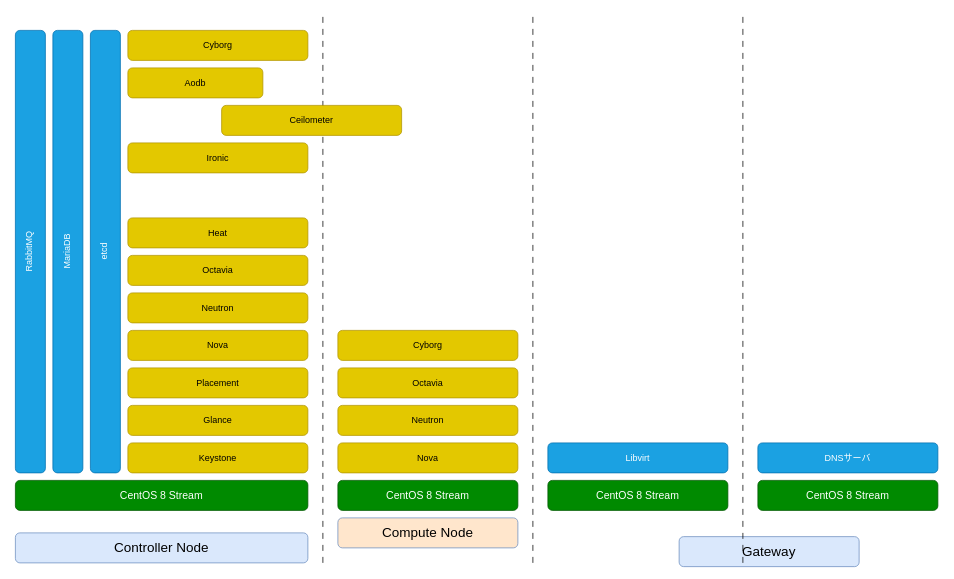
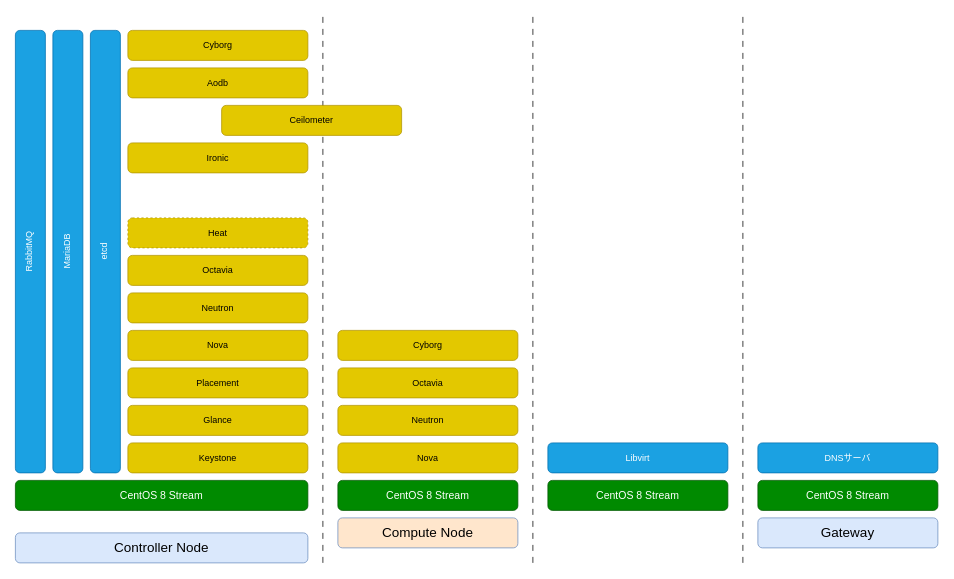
node "Aodb": size 135x30 -> 180x30
node "Heat": style solid -> dashed
node "Gateway": moved (769, 552) -> (848, 533)
